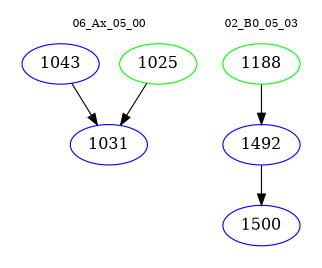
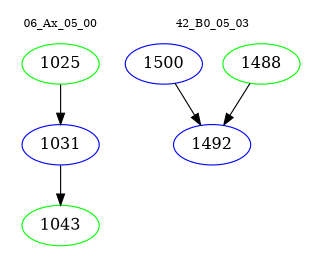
cluster "02_B0_05_03": label "02_B0_05_03" -> "42_B0_05_03"
node "1043": color blue -> green
node "1188": label "1188" -> "1488"
edge "1043" -> "1031": reversed
edge "1492" -> "1500": reversed
